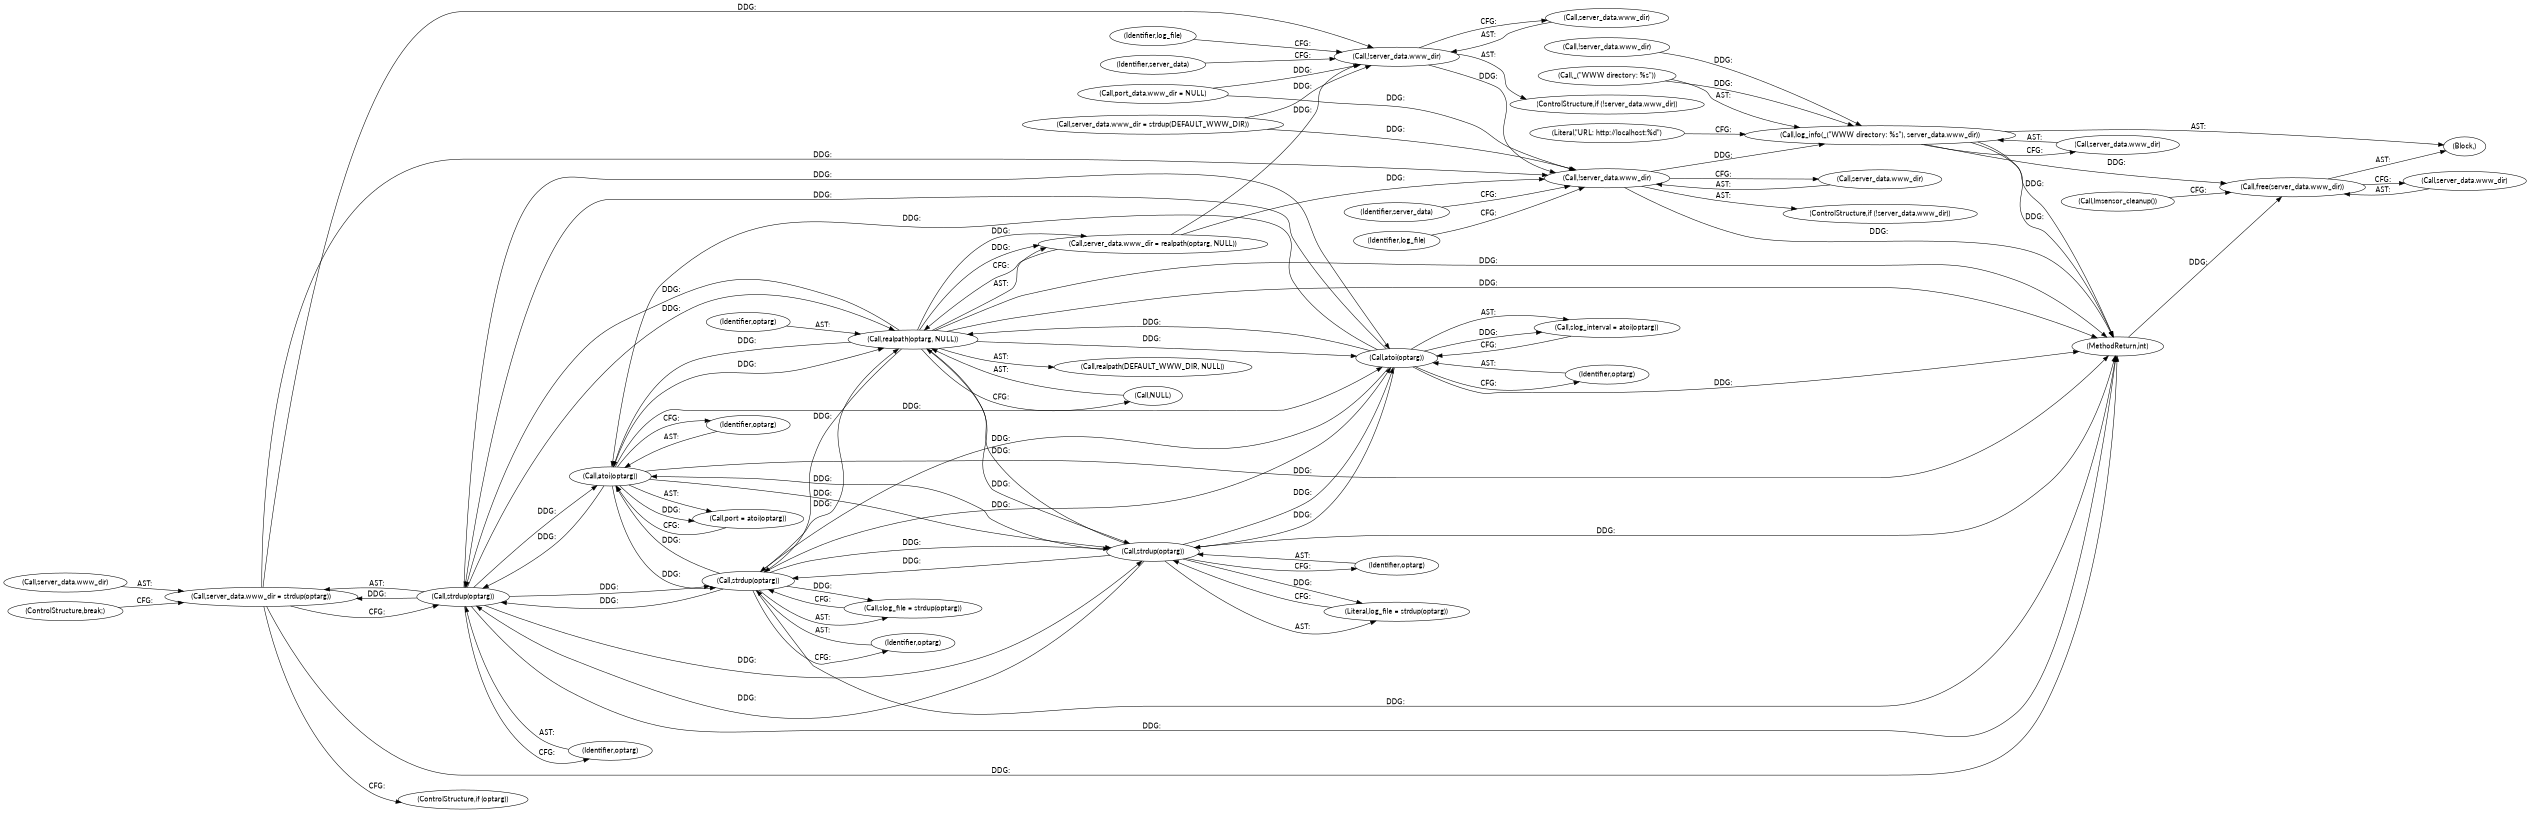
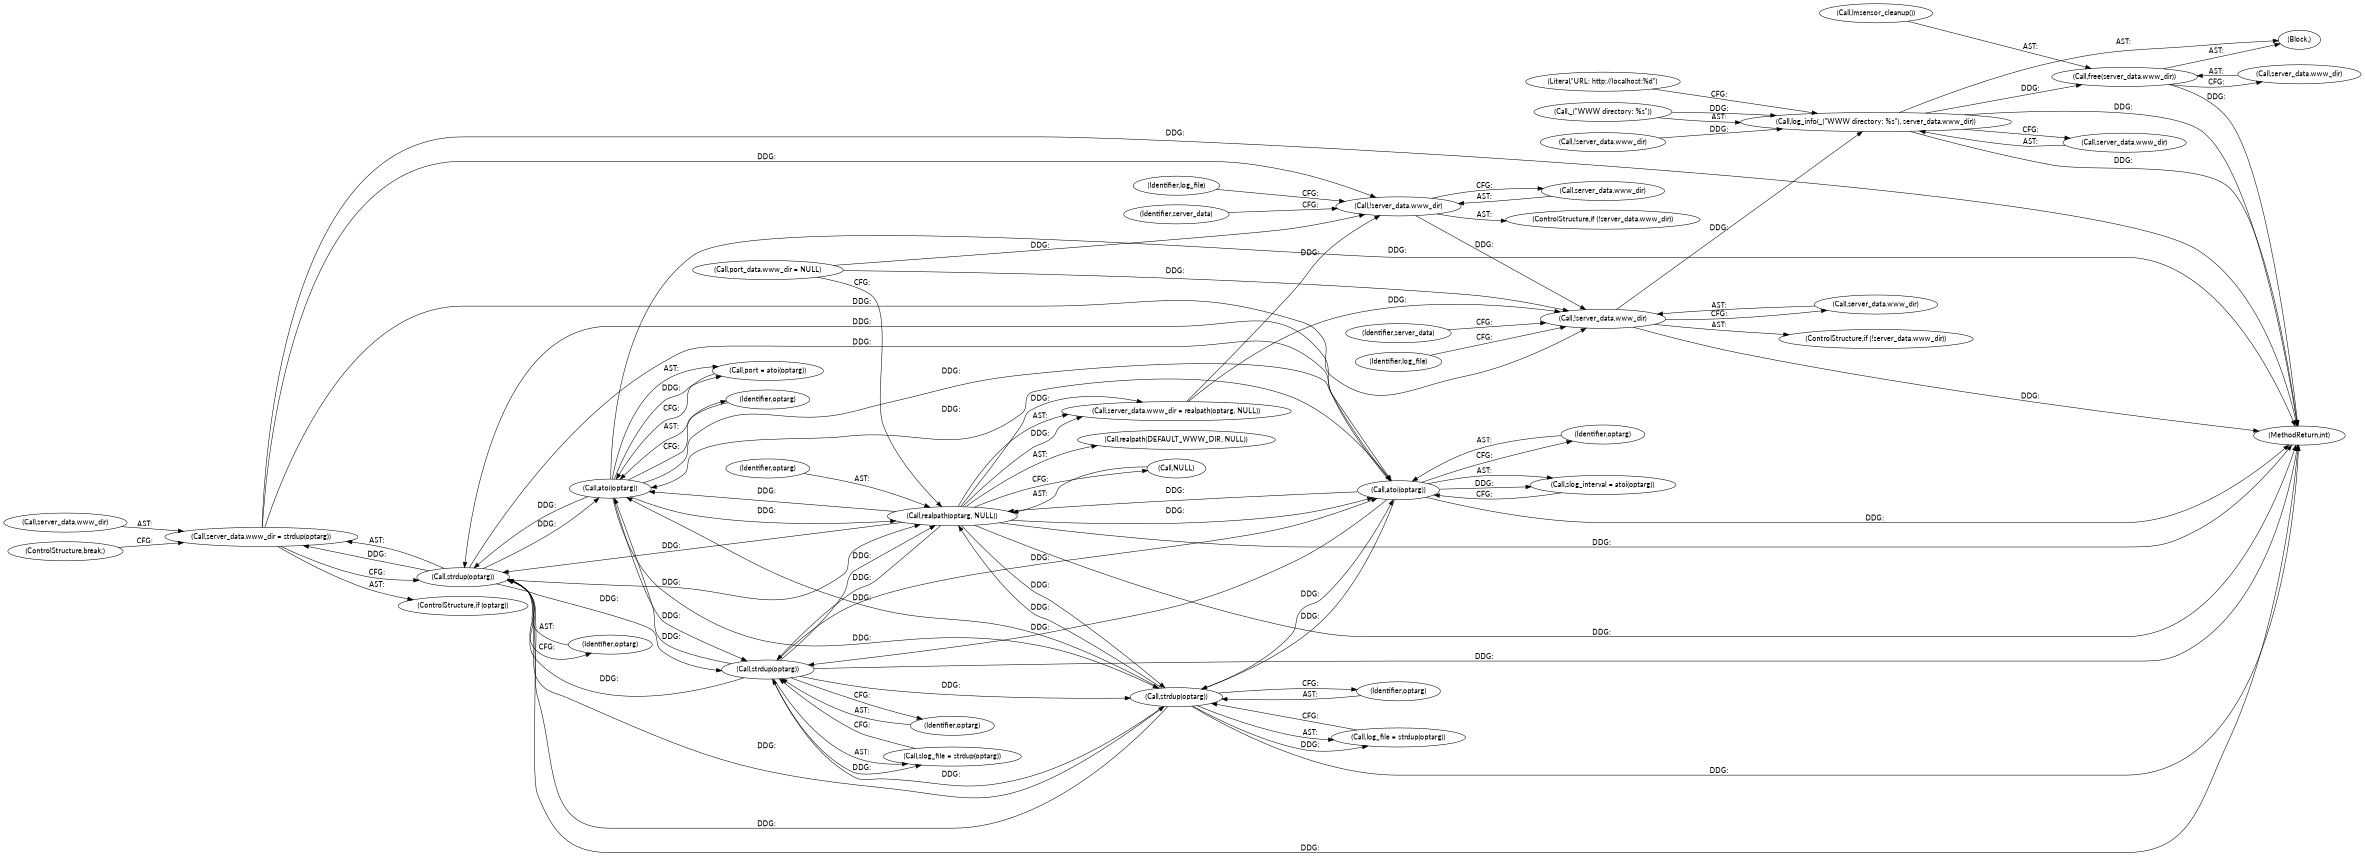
node "(Call,server_data.www_dir = strdup(DEFAULT_WWW_DIR))": removed
edge "(Call,lmsensor_cleanup())" -> "(Call,free(server_data.www_dir))": label "CFG: " -> "AST: "
edge "(MethodReturn,int)" -> "(Call,free(server_data.www_dir))": reversed
edge "(Call,server_data.www_dir = realpath(optarg, NULL))" -> "(Call,realpath(optarg, NULL))": now "(Call,port_data.www_dir = NULL)" -> "(Call,realpath(optarg, NULL))"
node "(Literal,log_file = strdup(optarg))": label "(Literal,log_file = strdup(optarg))" -> "(Call,log_file = strdup(optarg))"
edge "(Call,server_data.www_dir = strdup(optarg))" -> "(ControlStructure,if (optarg))": label "CFG: " -> "AST: "
